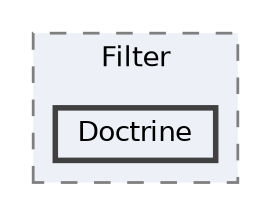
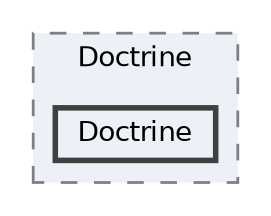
cluster "Filter": label "Filter" -> "Doctrine"
